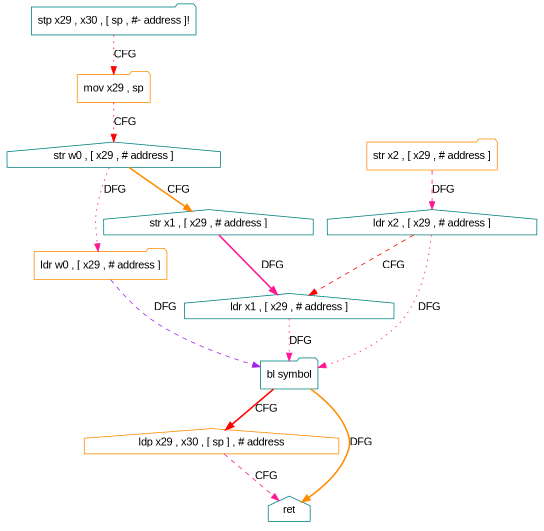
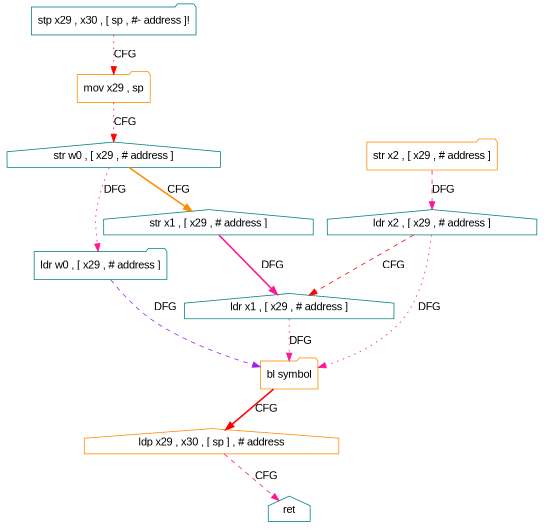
node "ldr w0 , [ x29 , # address ]": color darkorange -> teal
node "bl symbol": color teal -> darkorange
edge "bl symbol" -> "ret": removed, label "DFG"
